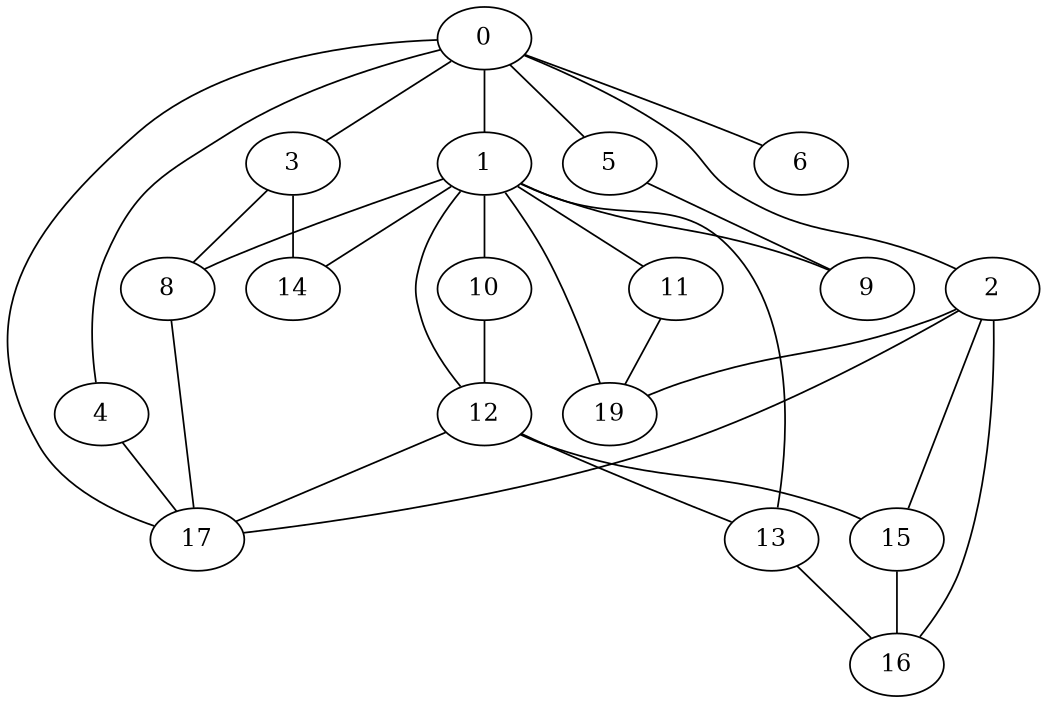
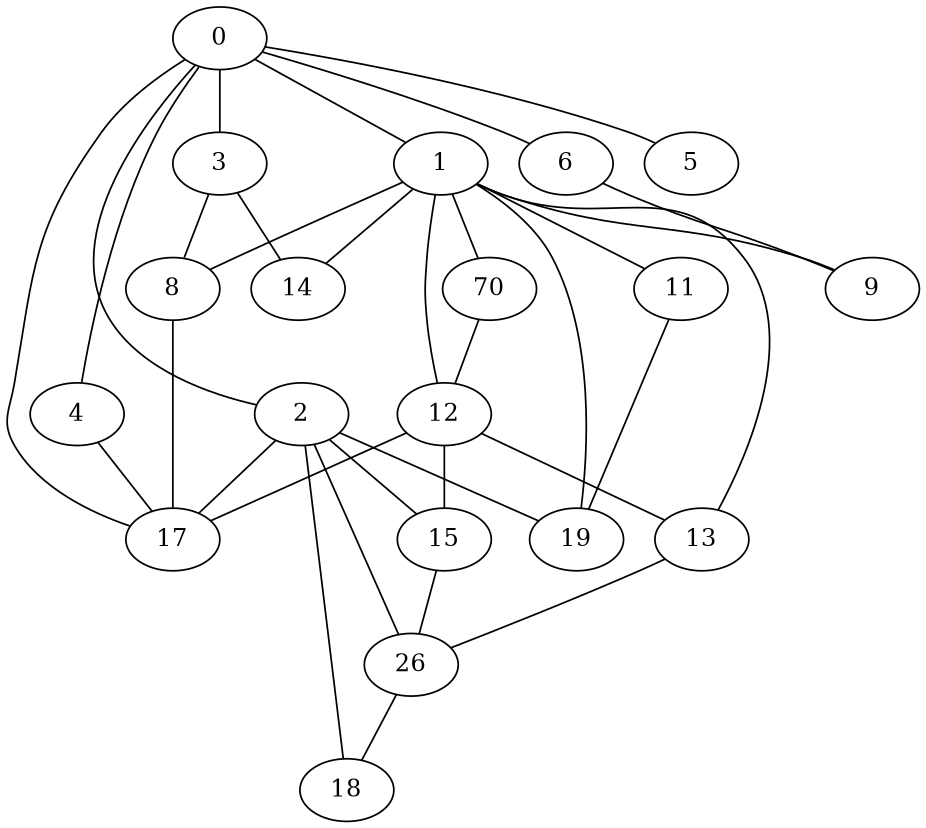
edge "5" -- "9": now "6" -- "9"
node "10": label "10" -> "70"
node "16": label "16" -> "26"
node "18": added
